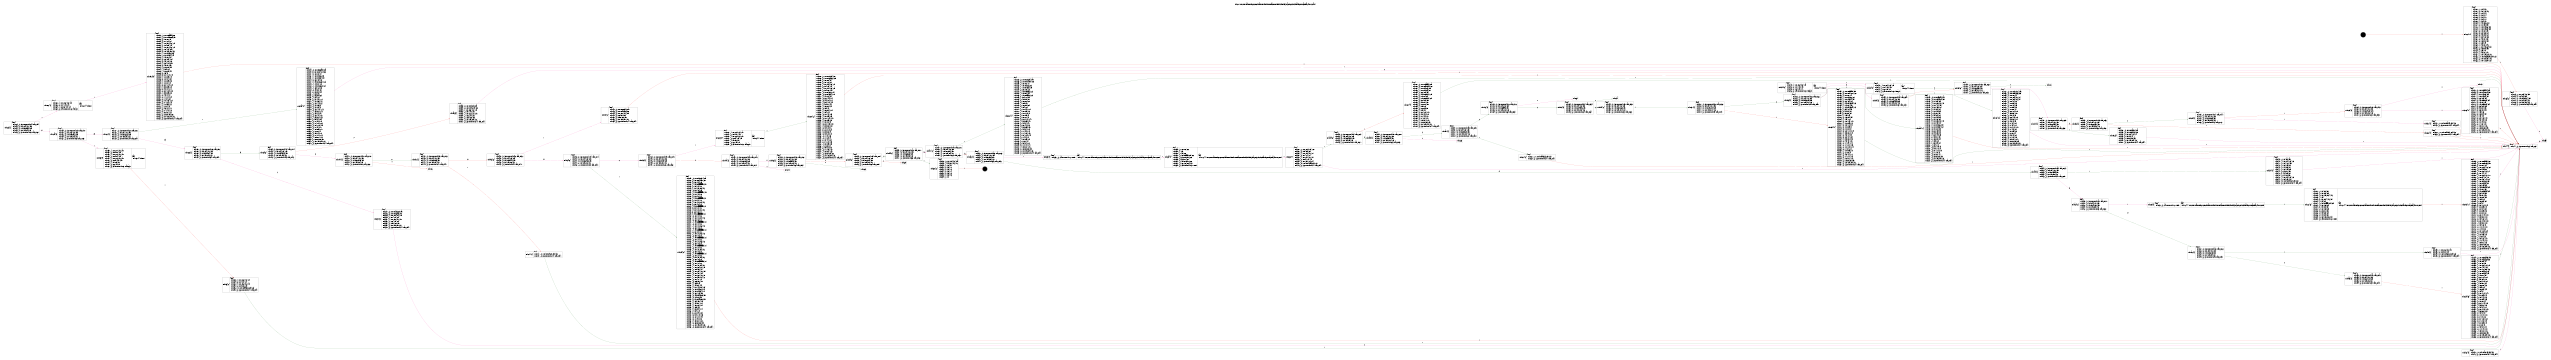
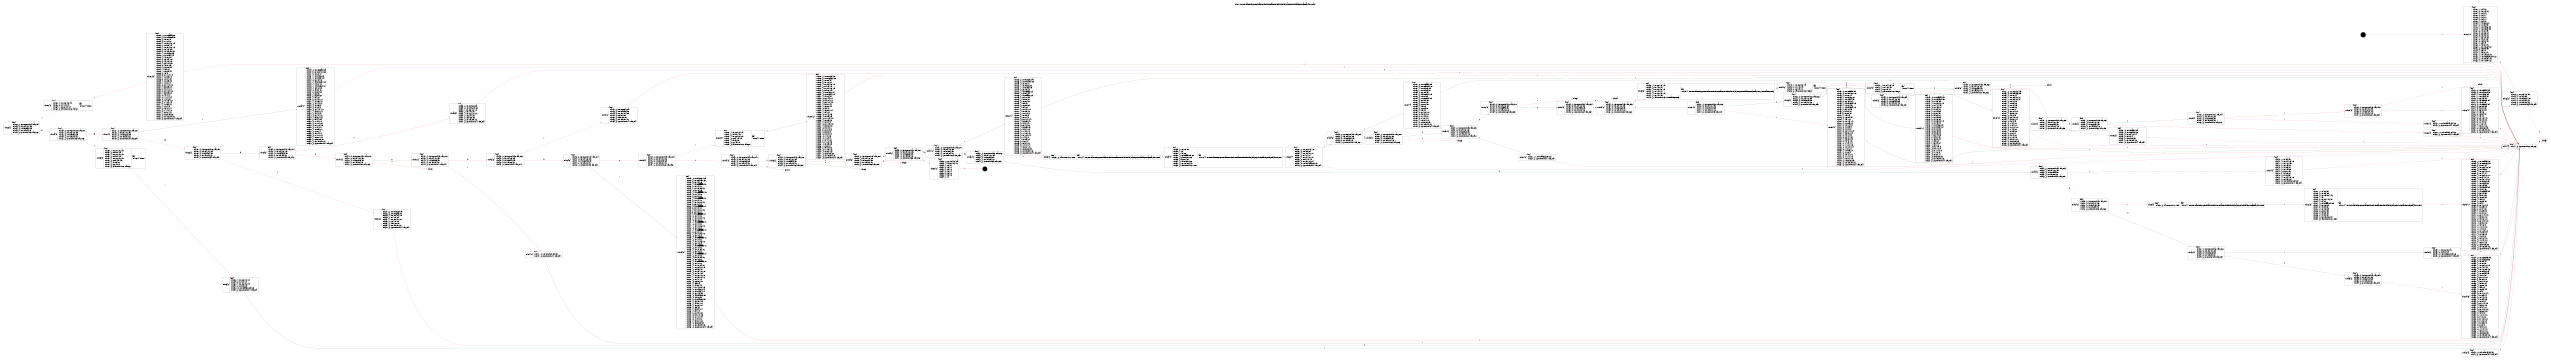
node "0x402435 [25]": added
